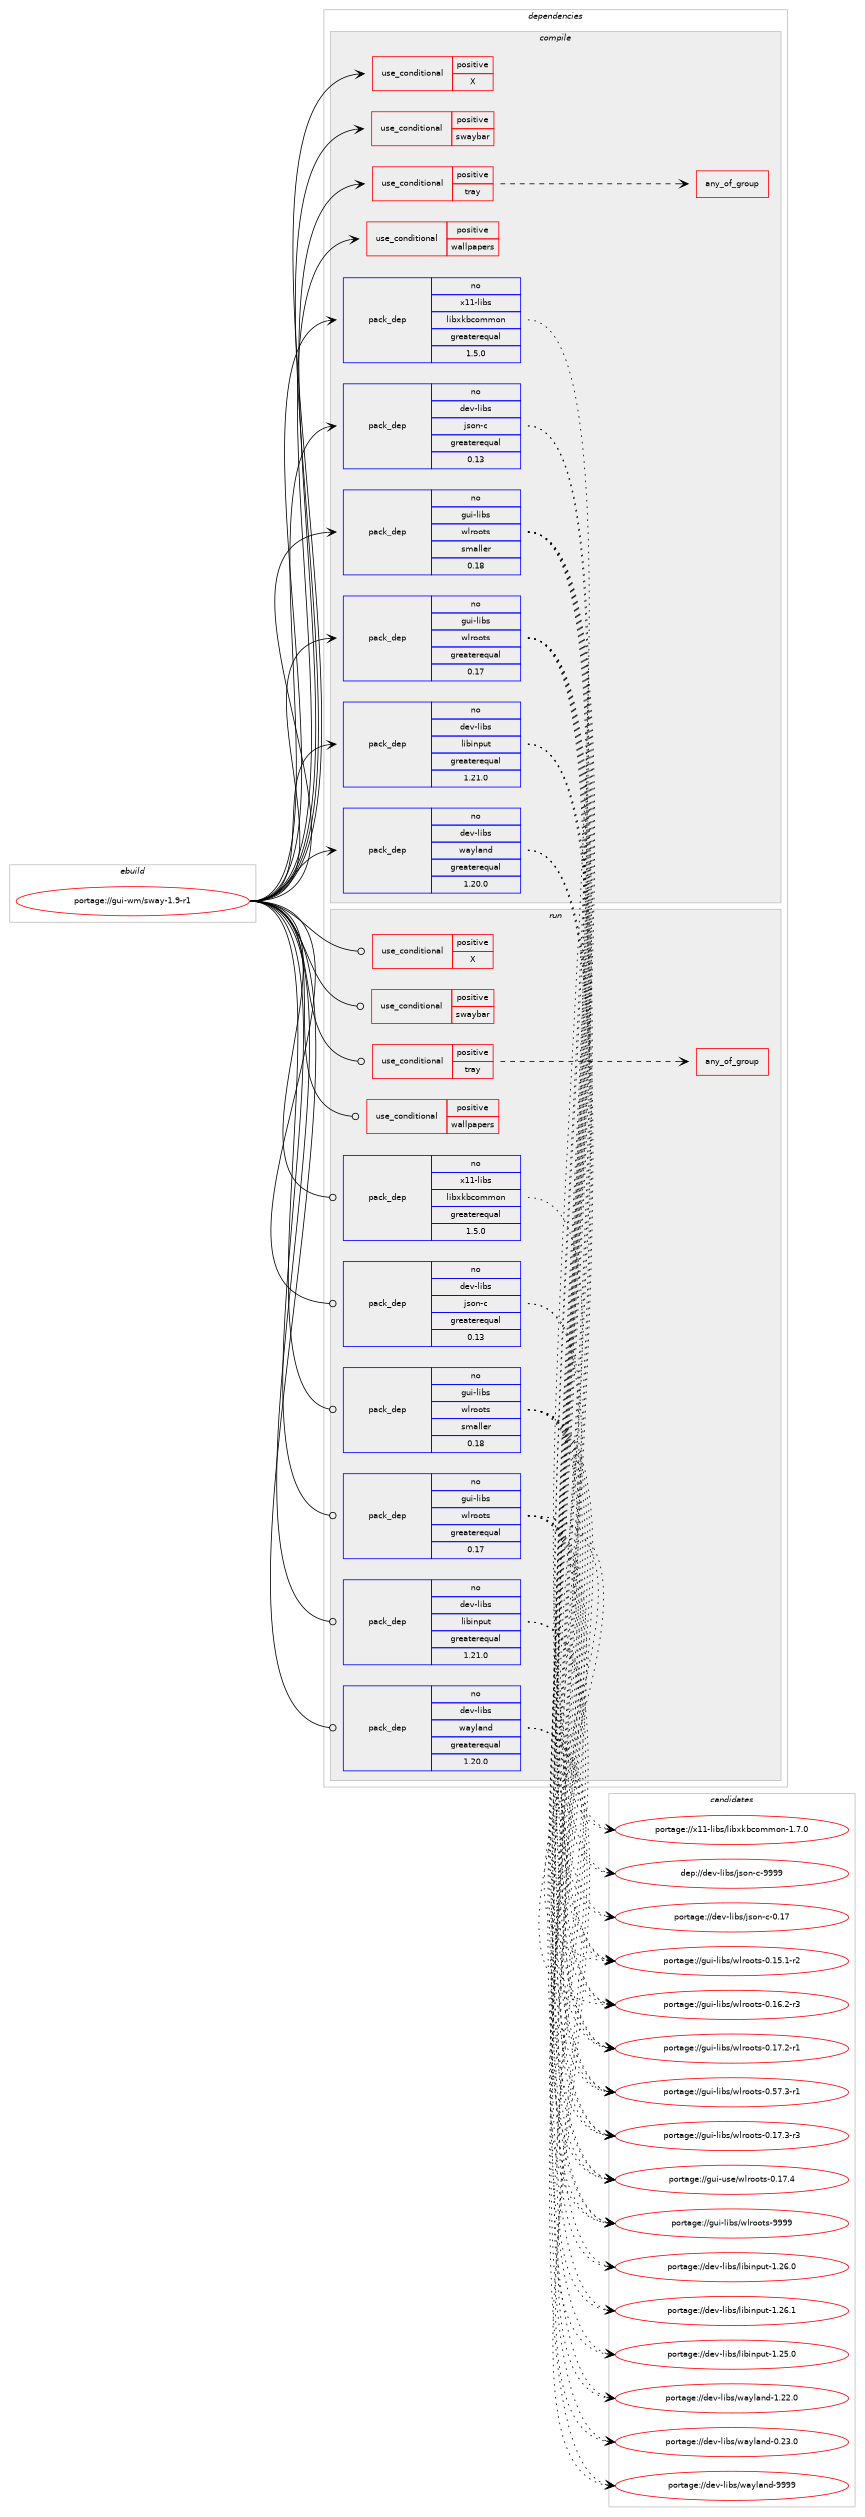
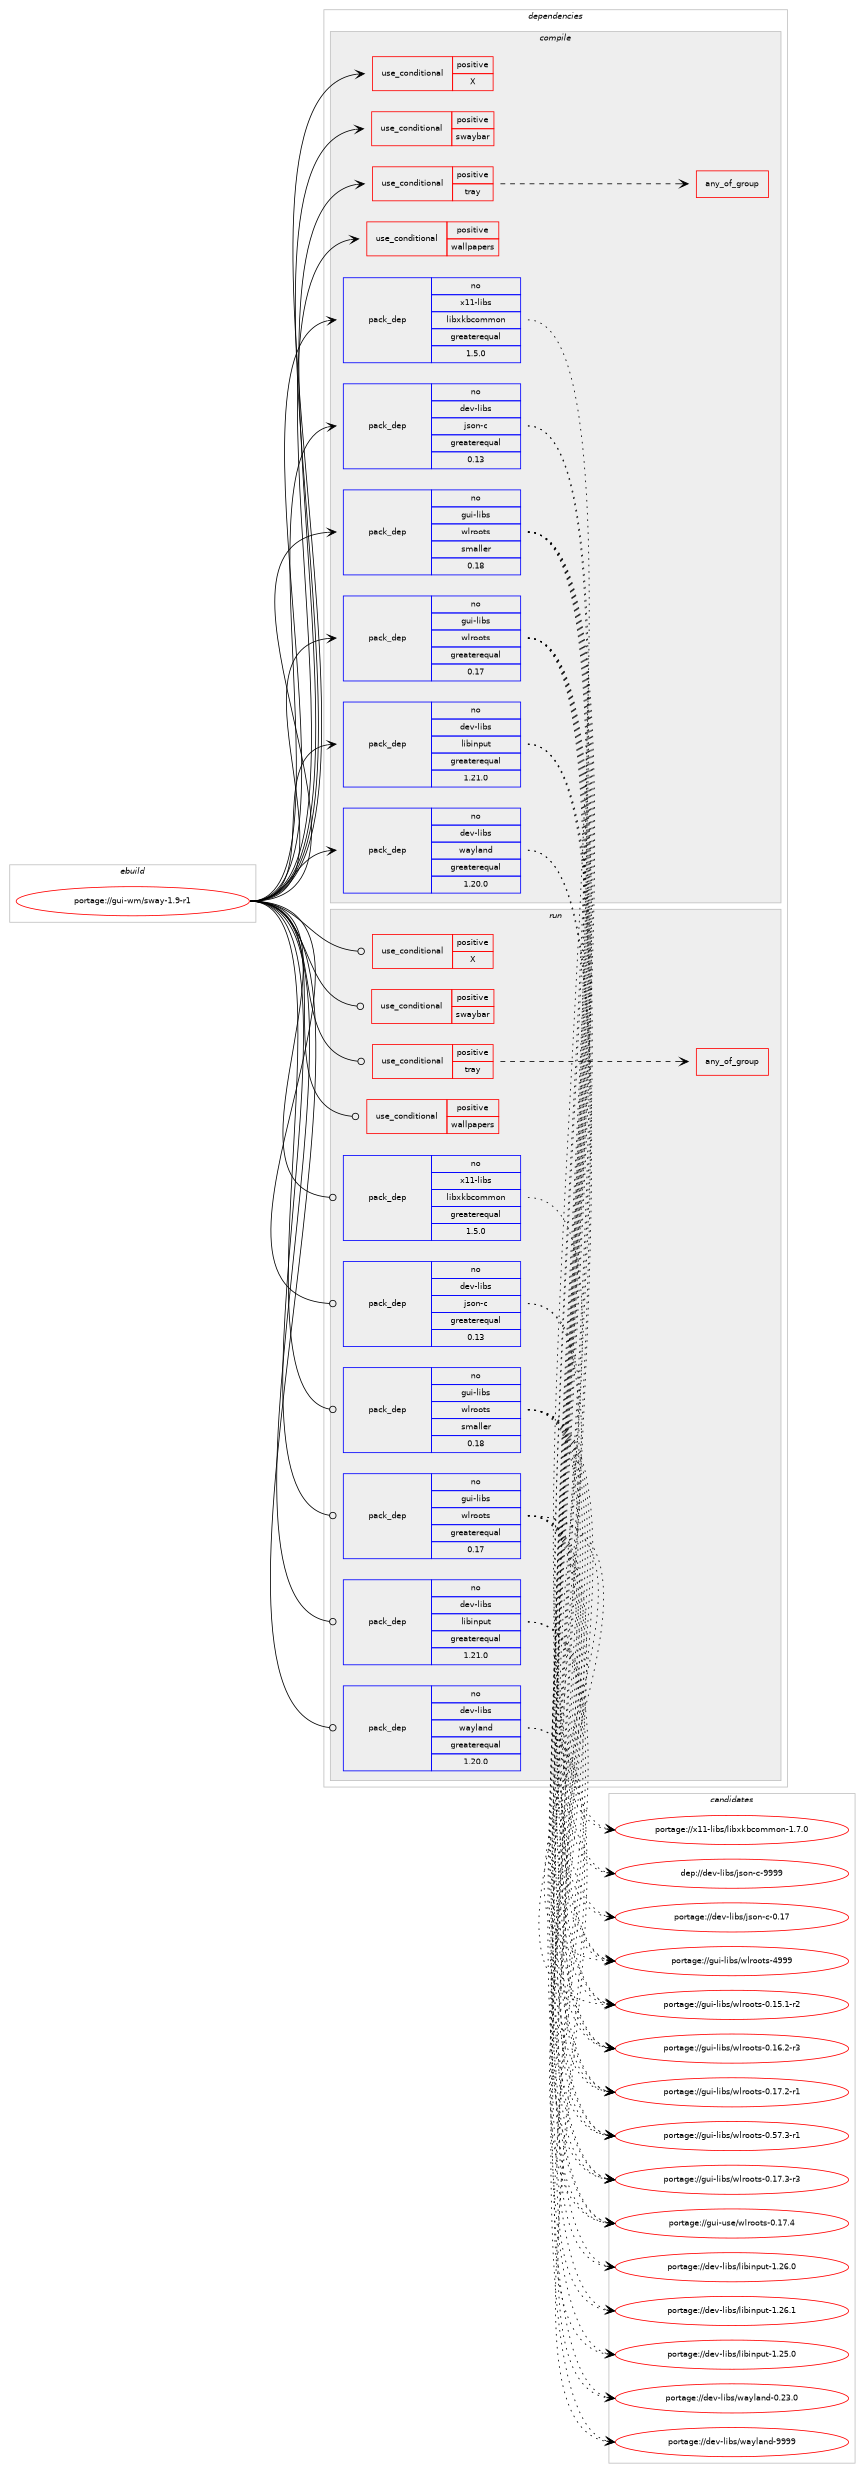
node "portage://gui-libs/wlroots-9999": label "portage://gui-libs/wlroots-9999" -> "portage://gui-libs/wlroots-4999"
node "portage://dev-libs/wayland-1.22.0": removed
